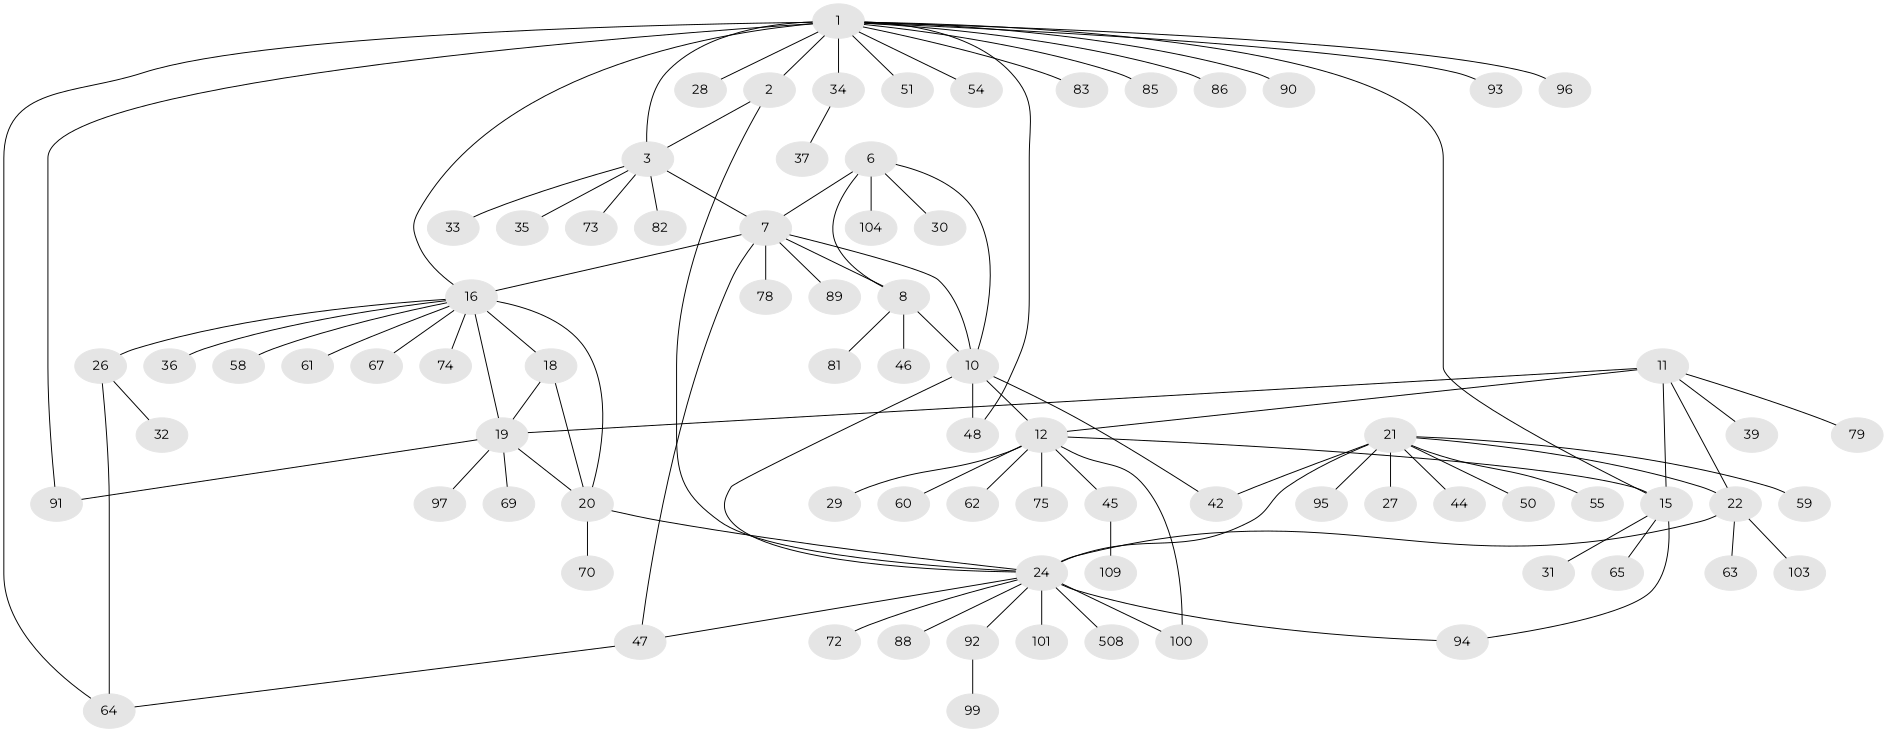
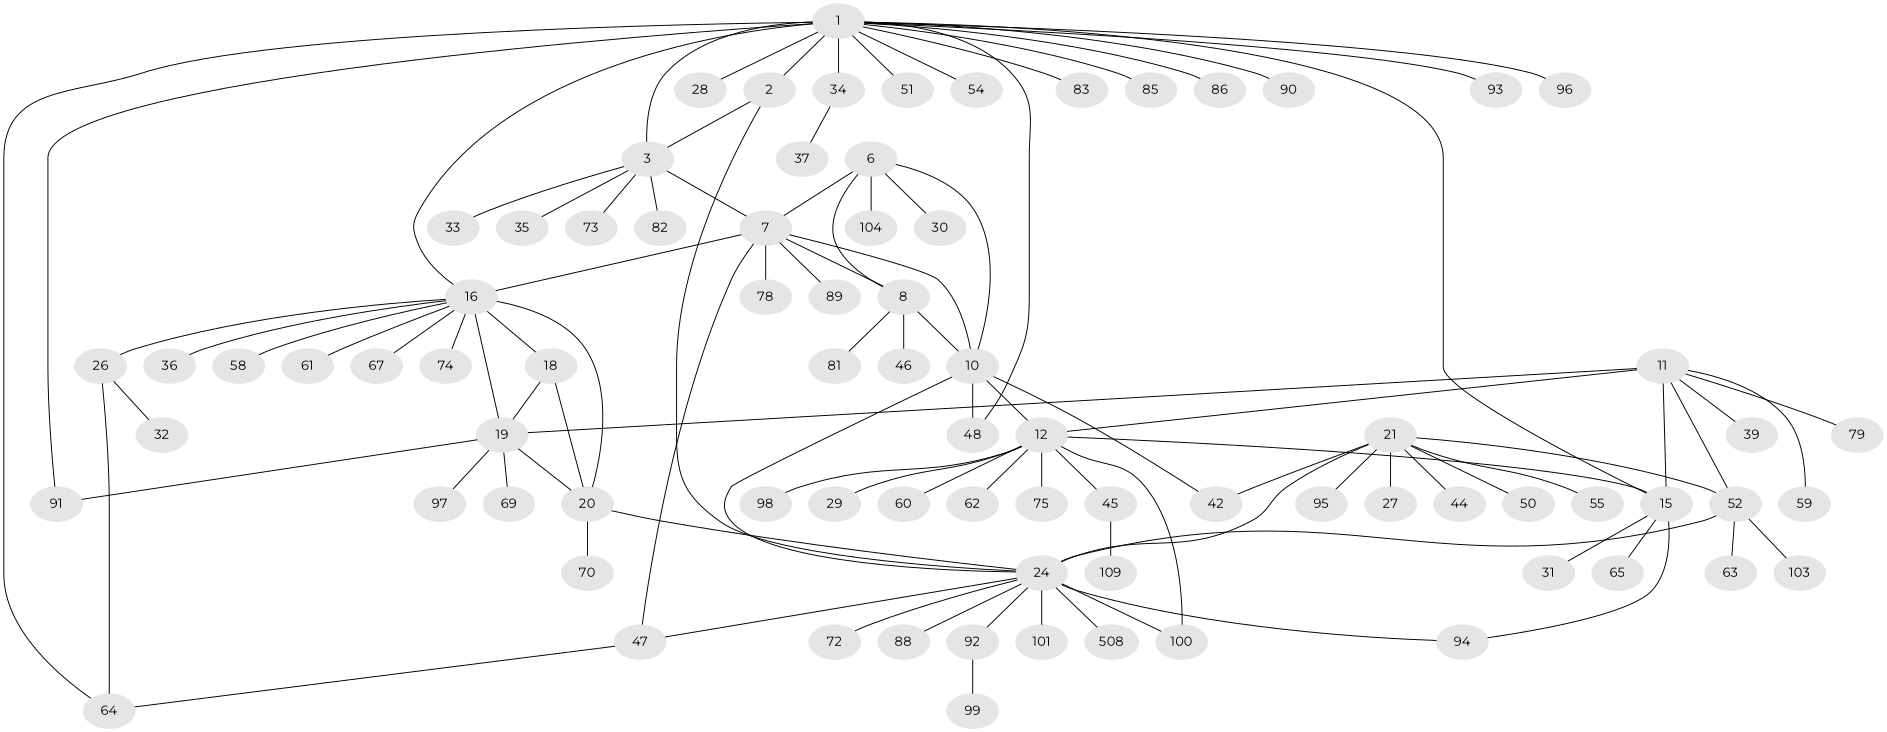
edge "21" -- "59": now "11" -- "59"
node "98": added
node "22": label "22" -> "52"
